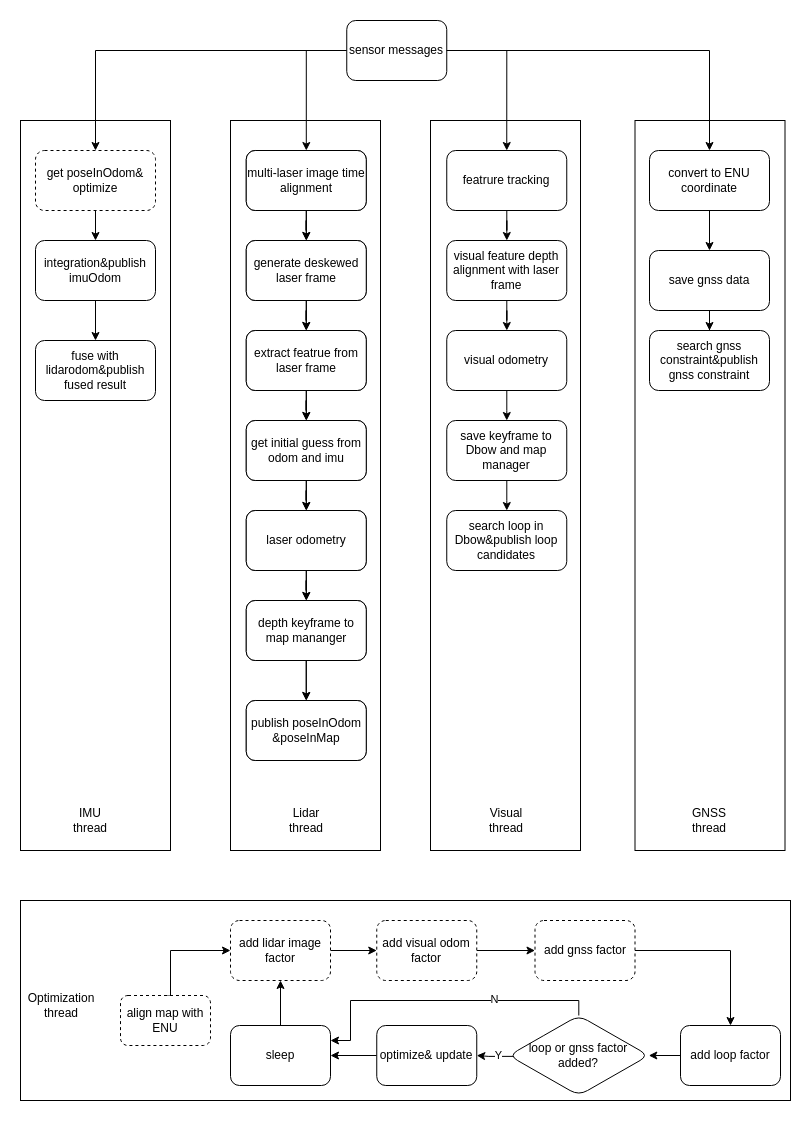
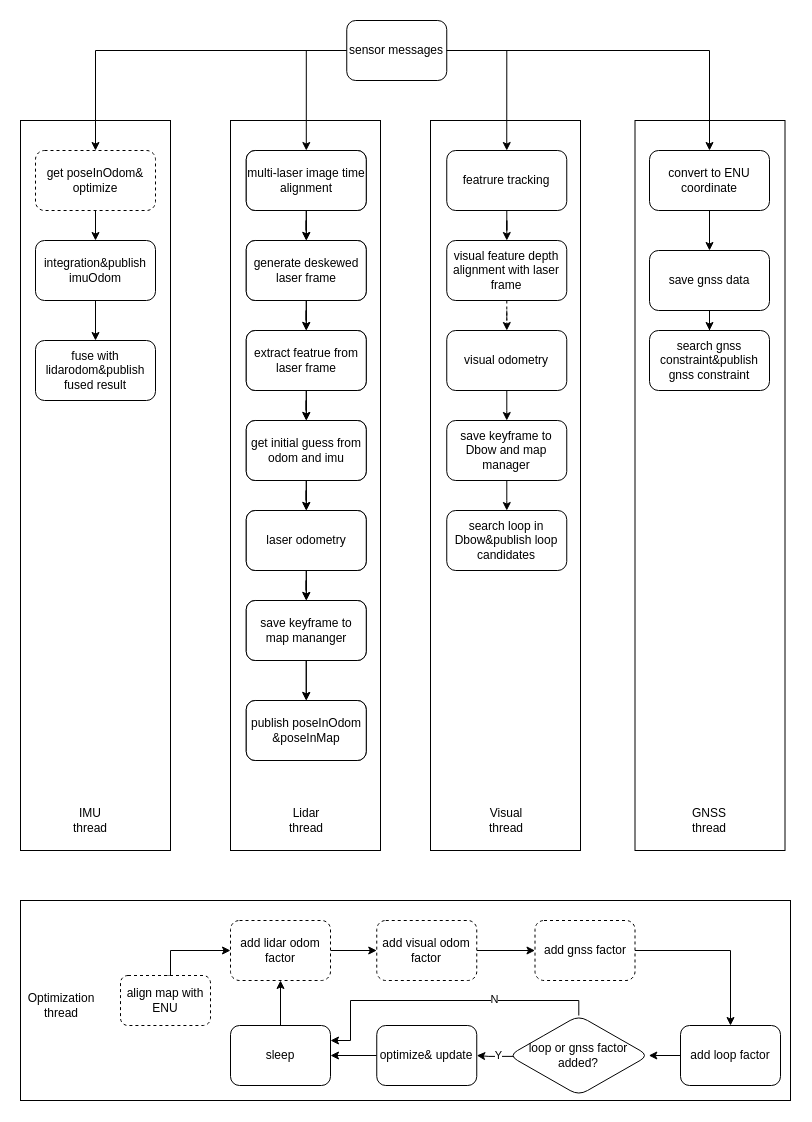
edge "visual feature depth alignment with laser frame" -> "visual odometry": style solid -> dashed
node "depth keyframe to map mananger": label "depth keyframe to map mananger" -> "save keyframe to map mananger"
node "add lidar image factor": label "add lidar image factor" -> "add lidar odom factor"
node "align map with ENU": moved (166, 1021) -> (166, 1001)
